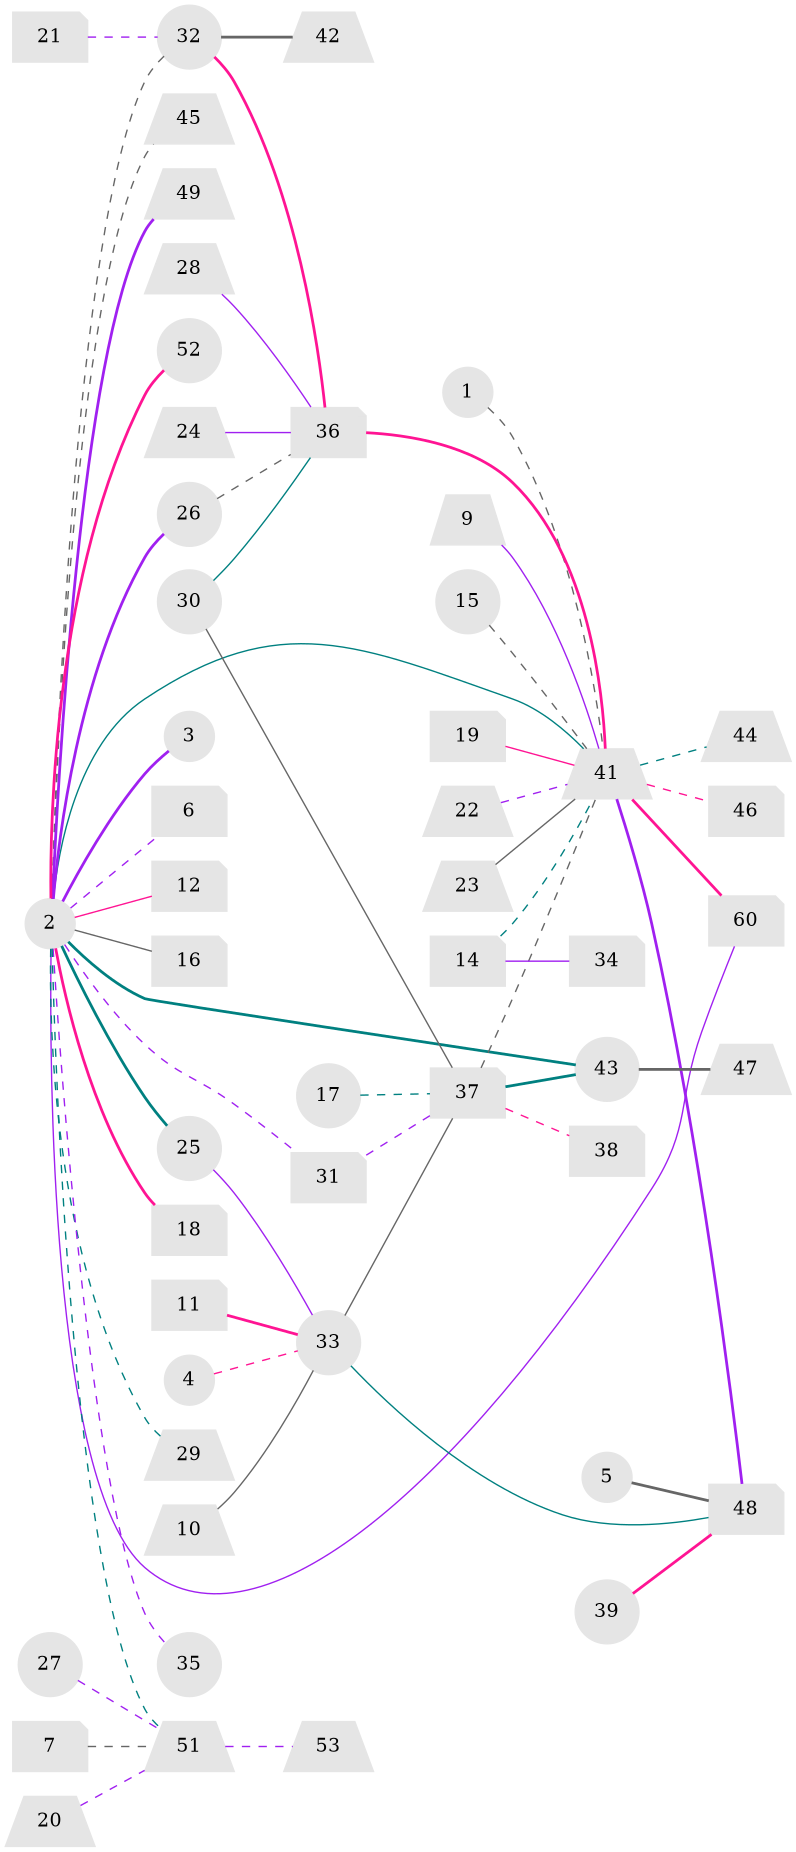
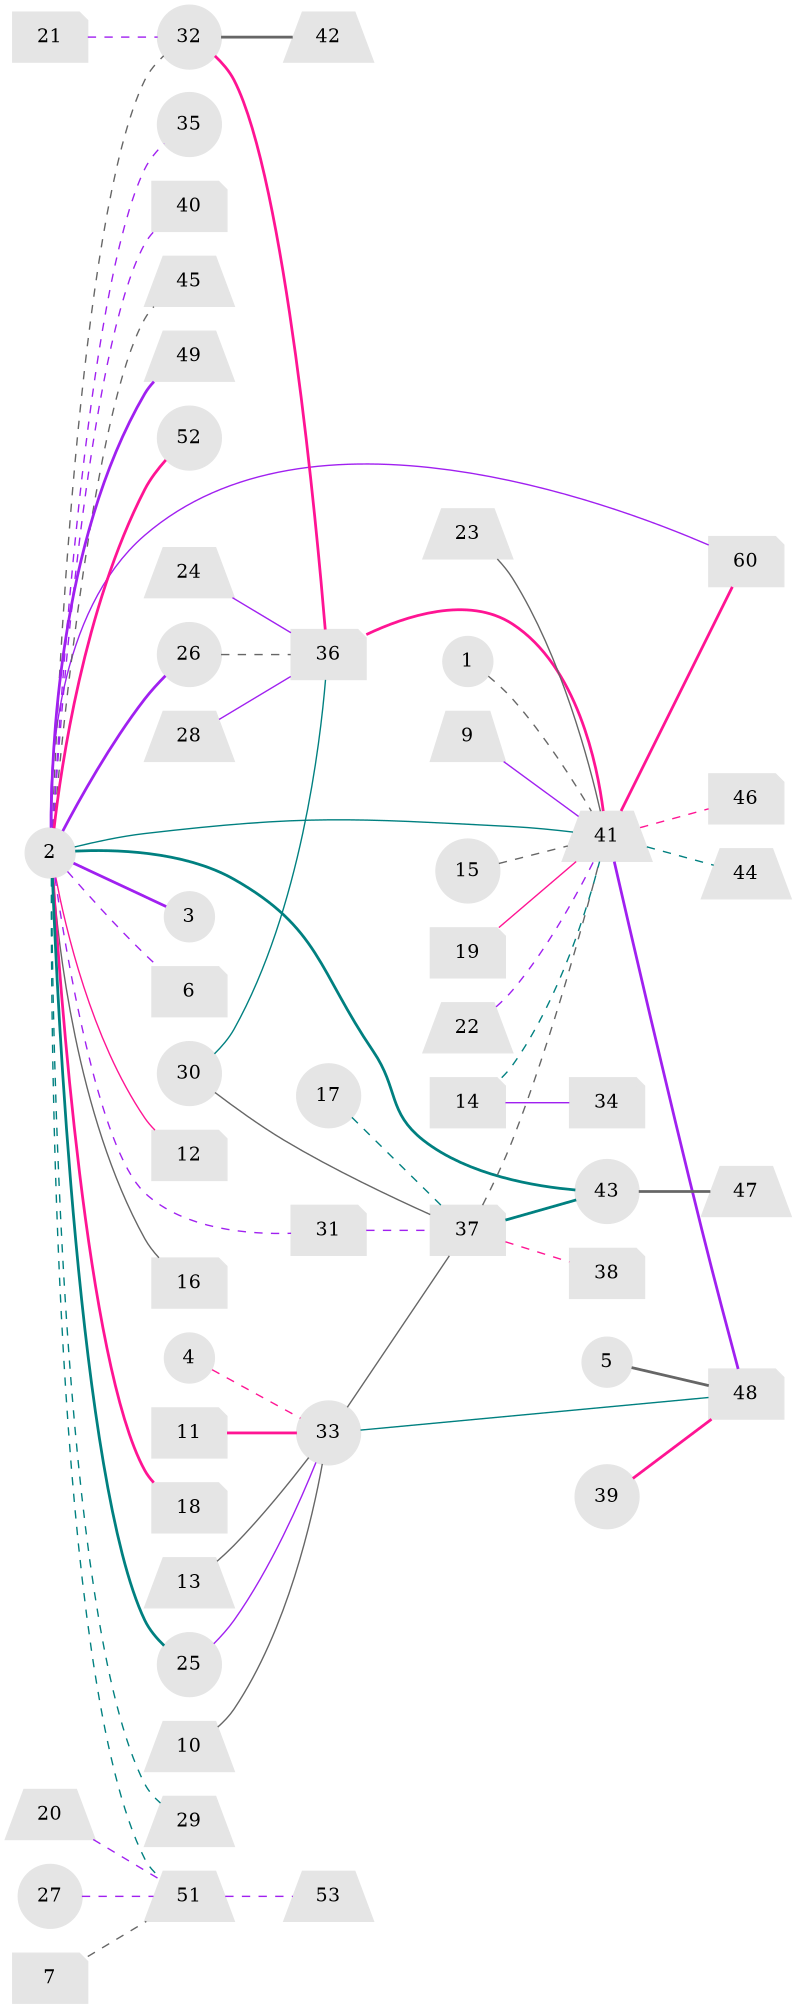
node "40": added
node "13": added
